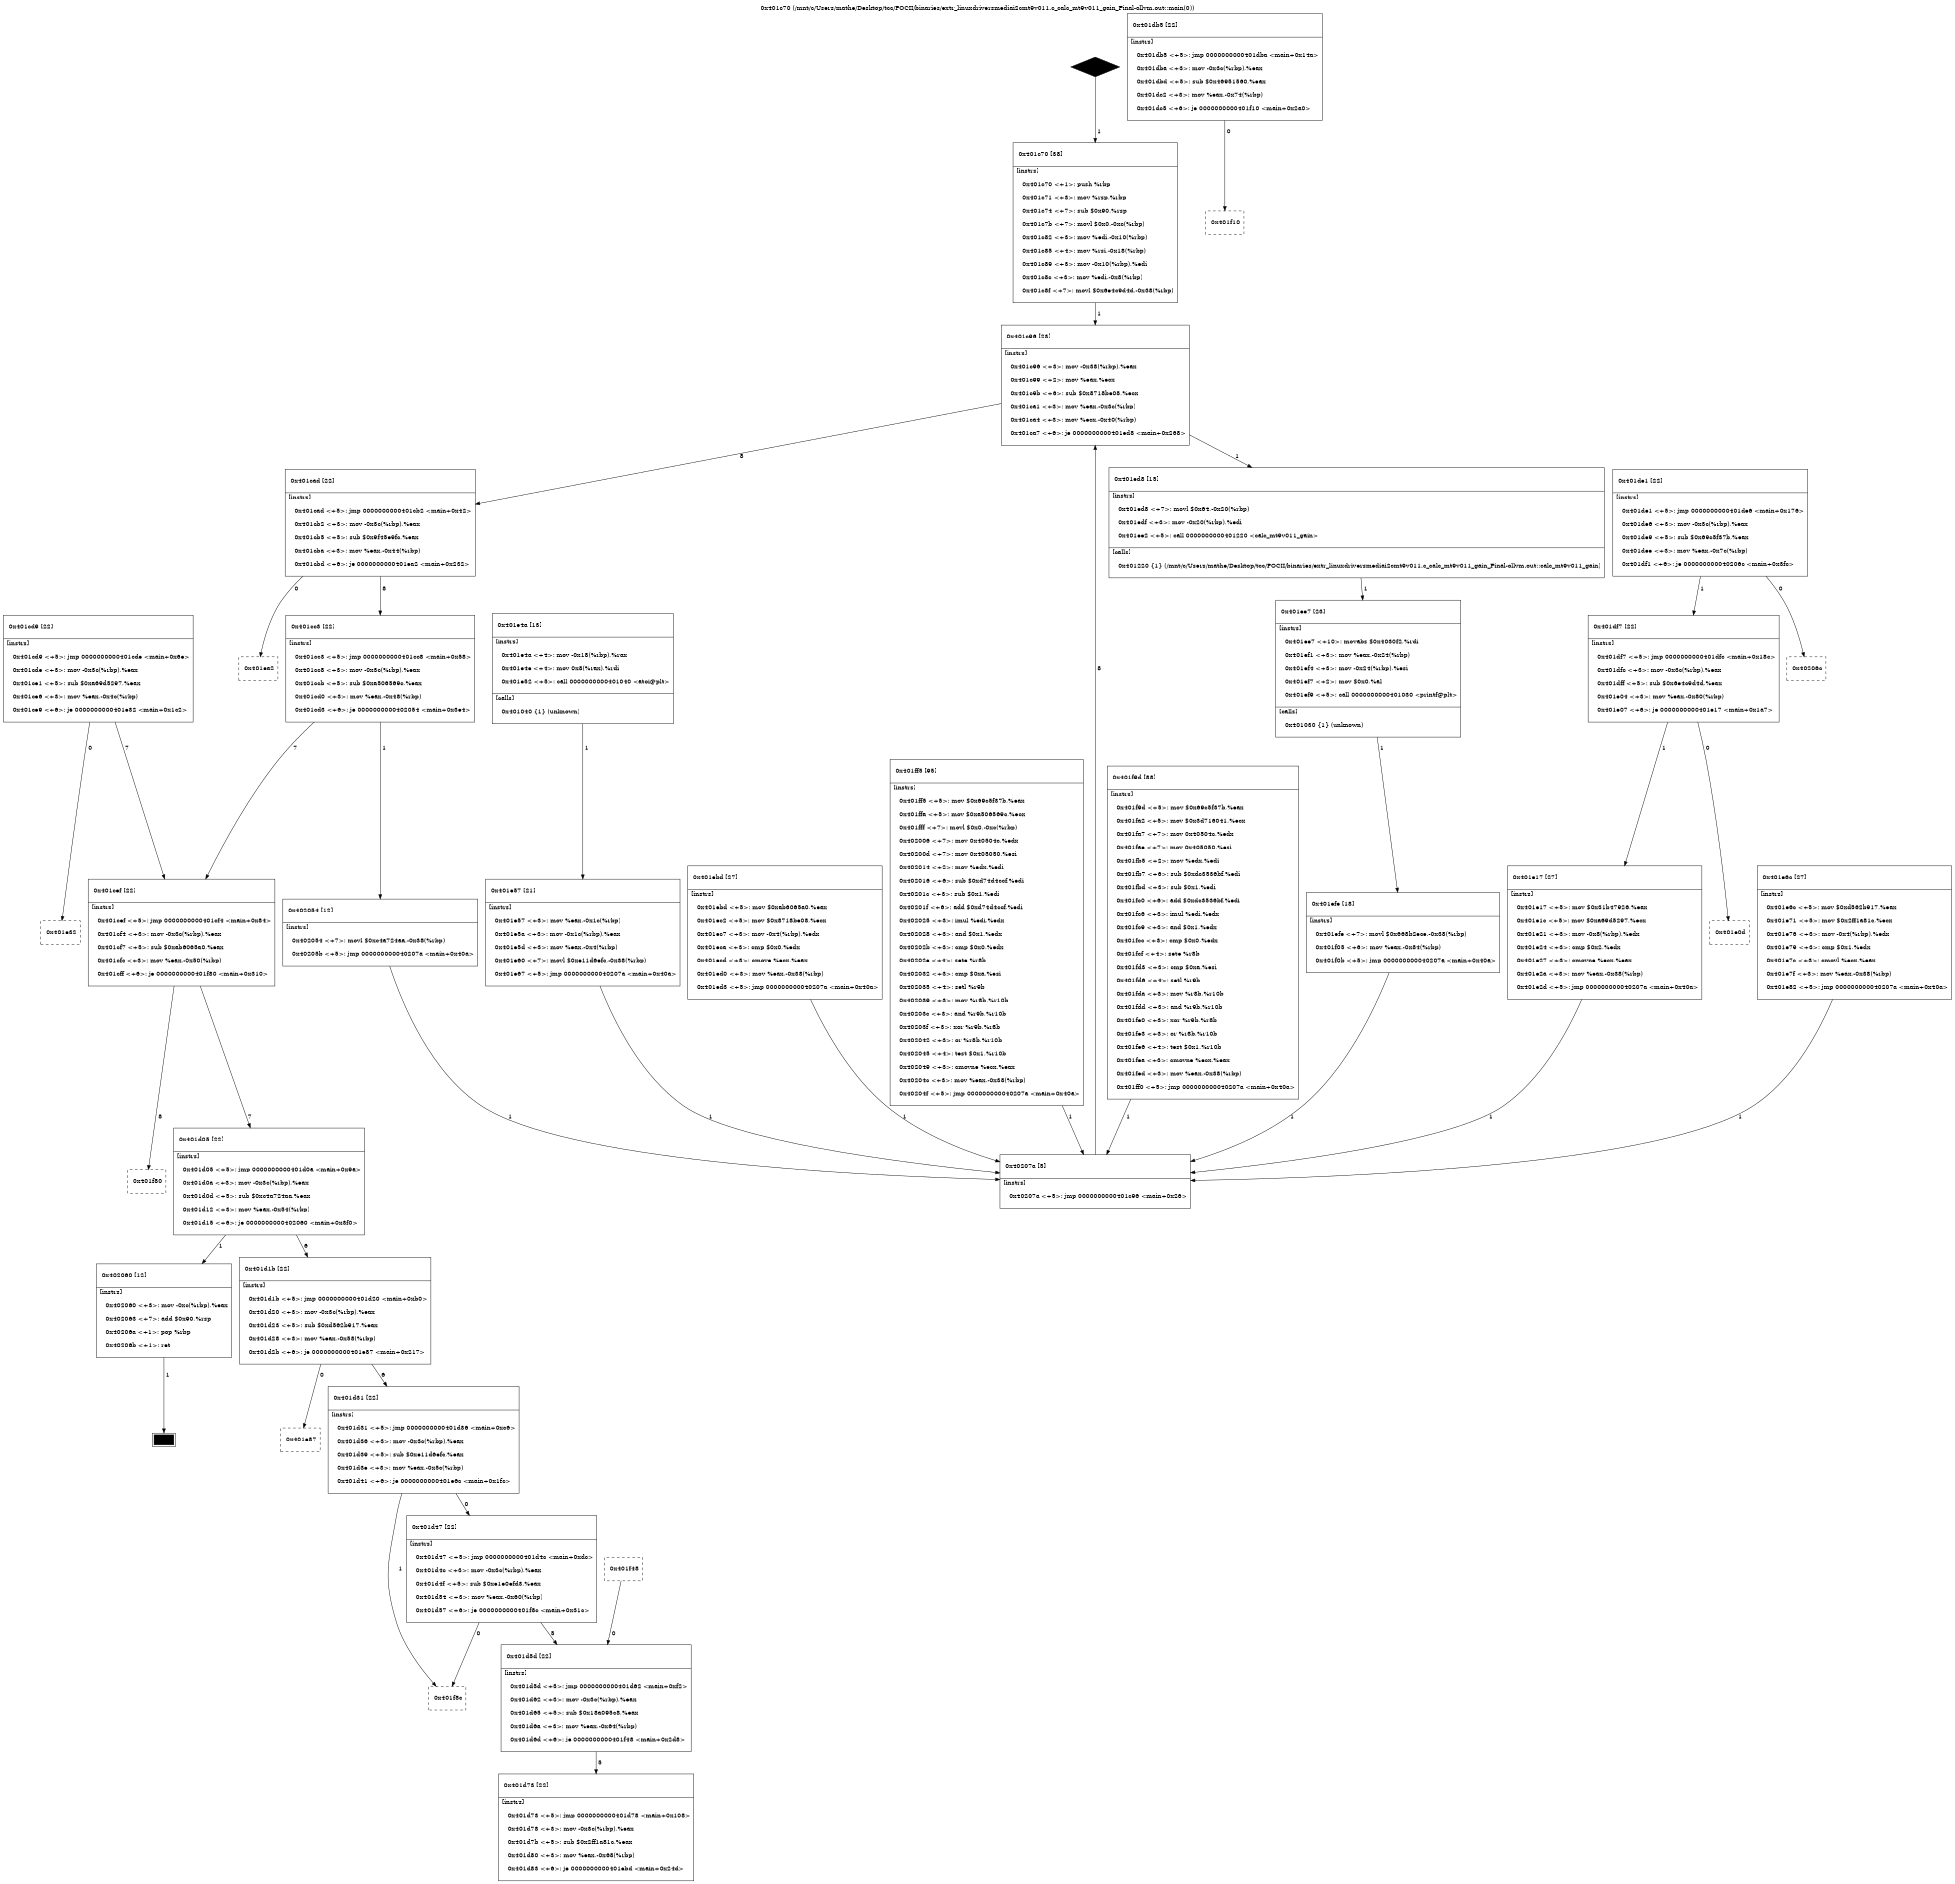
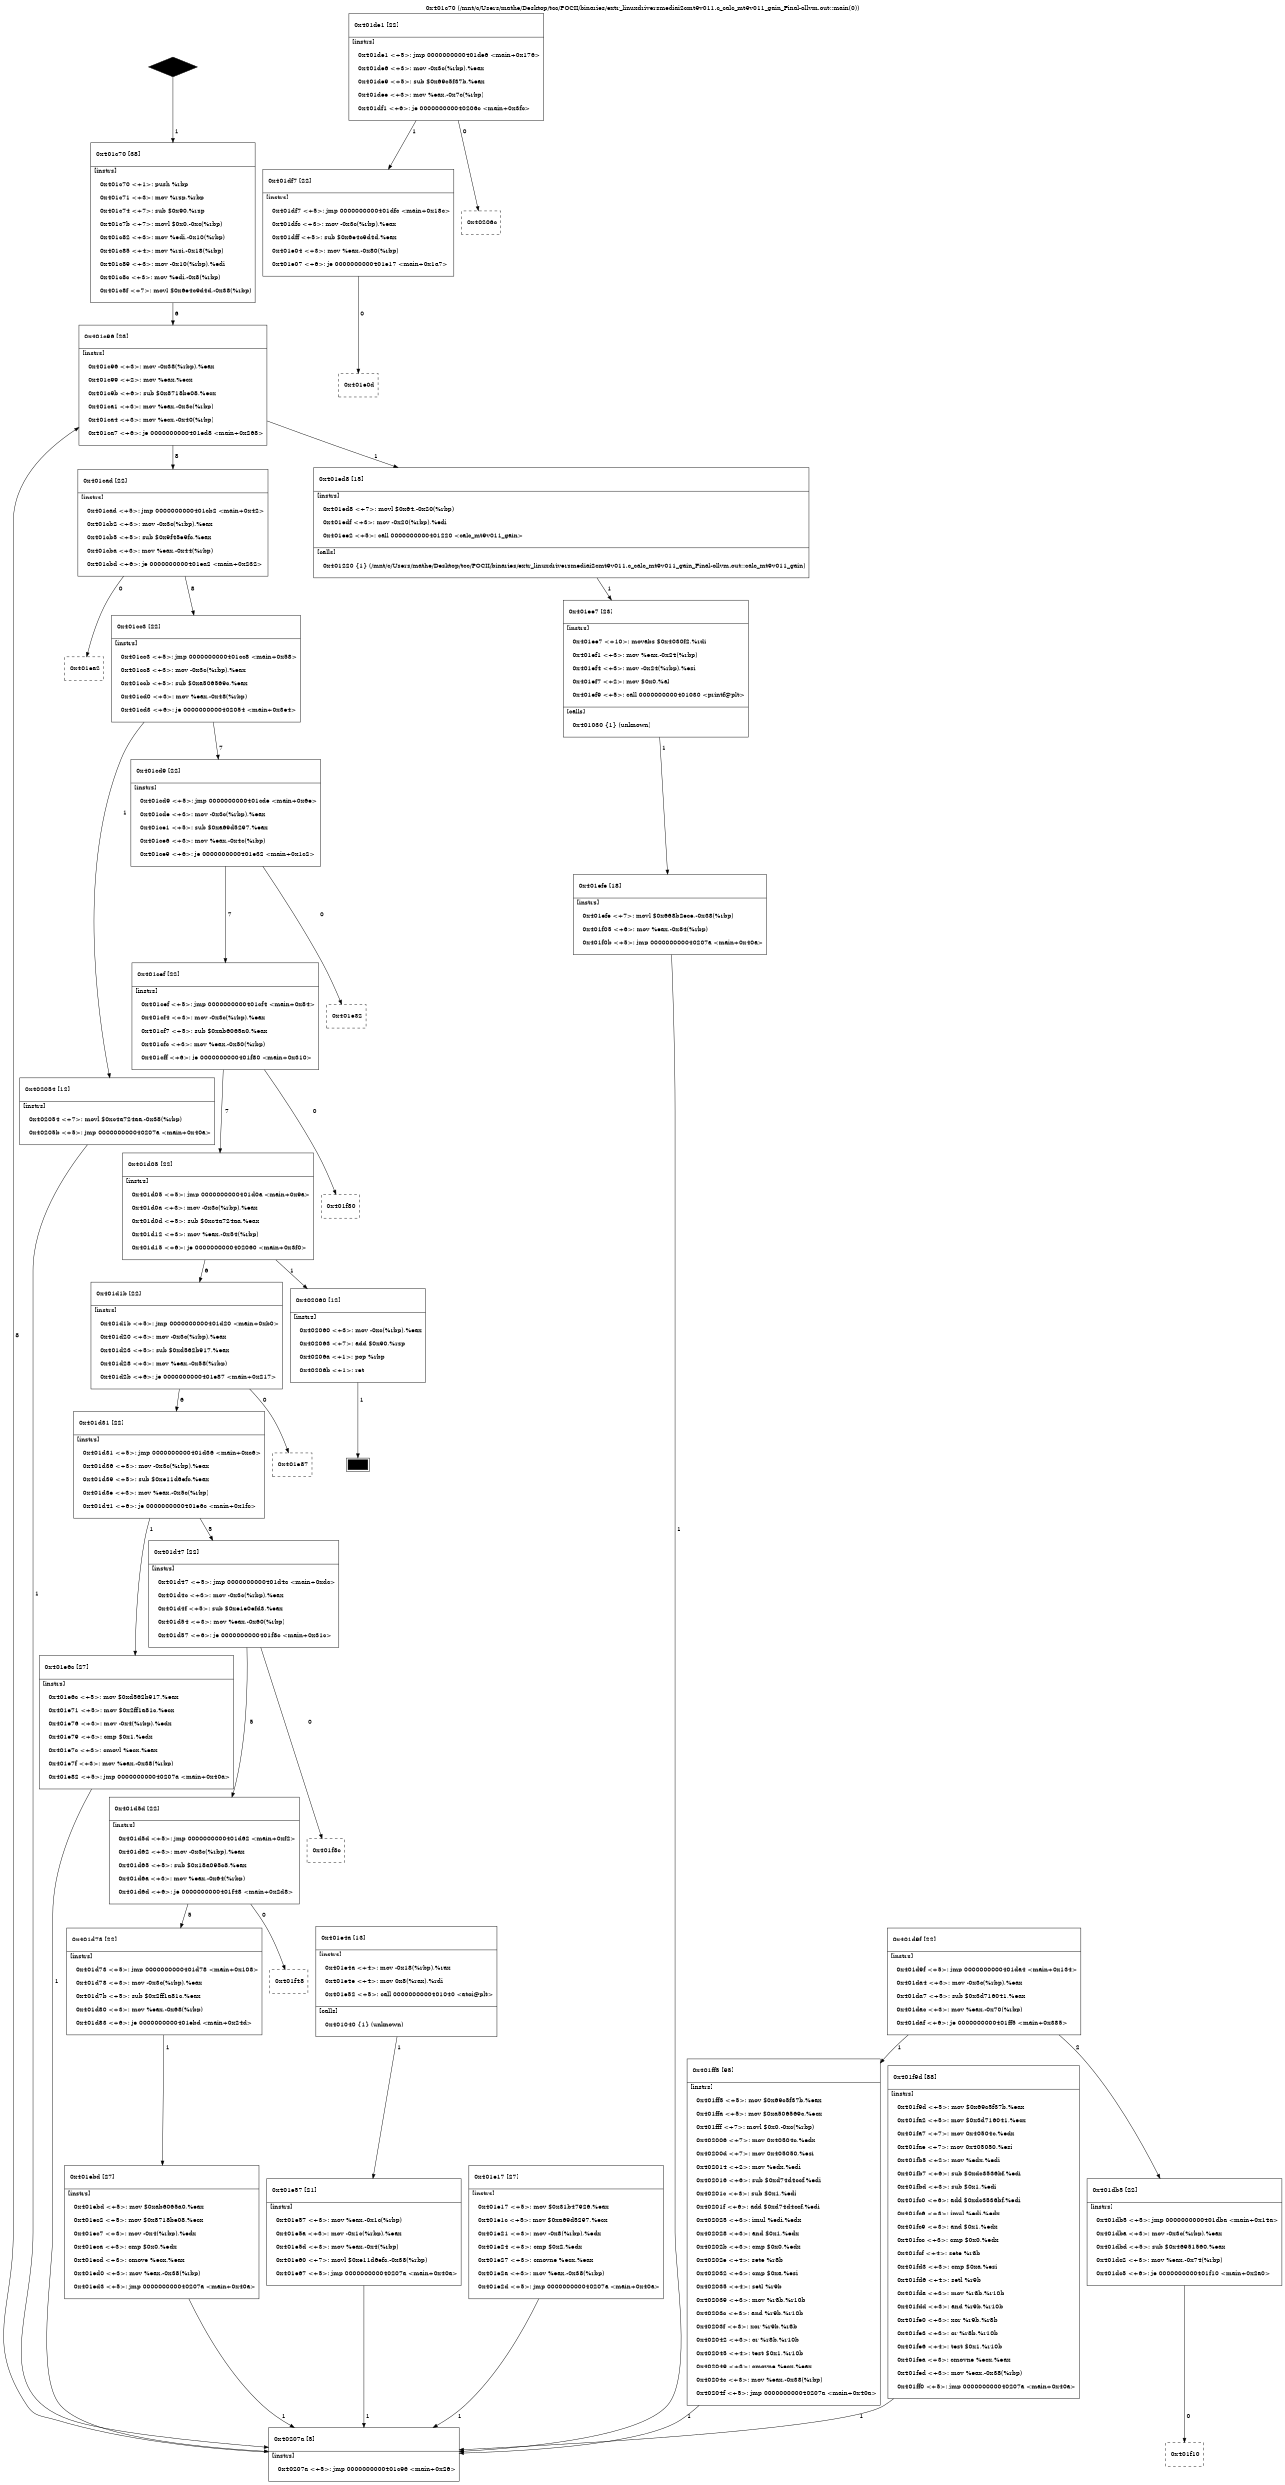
edge "0x401c70 [38]" -> "0x401c96 [23]": label " 1" -> " 6"
edge "0x401df7 [22]" -> "0x401e17 [27]": removed, label "1"
edge "0x401cc3 [22]" -> "0x401cef [22]": now "0x401cc3 [22]" -> "0x401cd9 [22]"
edge "0x401cef [22]" -> "0x401f80": label " 8" -> " 0"
edge "0x401d31 [22]" -> "0x401d47 [22]": label " 0" -> " 5"
edge "0x401d31 [22]" -> "0x401f8c": now "0x401d31 [22]" -> "0x401e6c [27]"
edge "0x401f48" -> "0x401d5d [22]": reversed
node "0x401d9f [22]": added
edge "0x401d73 [22]" -> "0x401ebd [27]": added, label "1"
